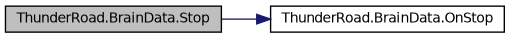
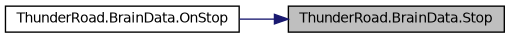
edge "ThunderRoad.BrainData.Stop" -> "ThunderRoad.BrainData.OnStop": reversed
